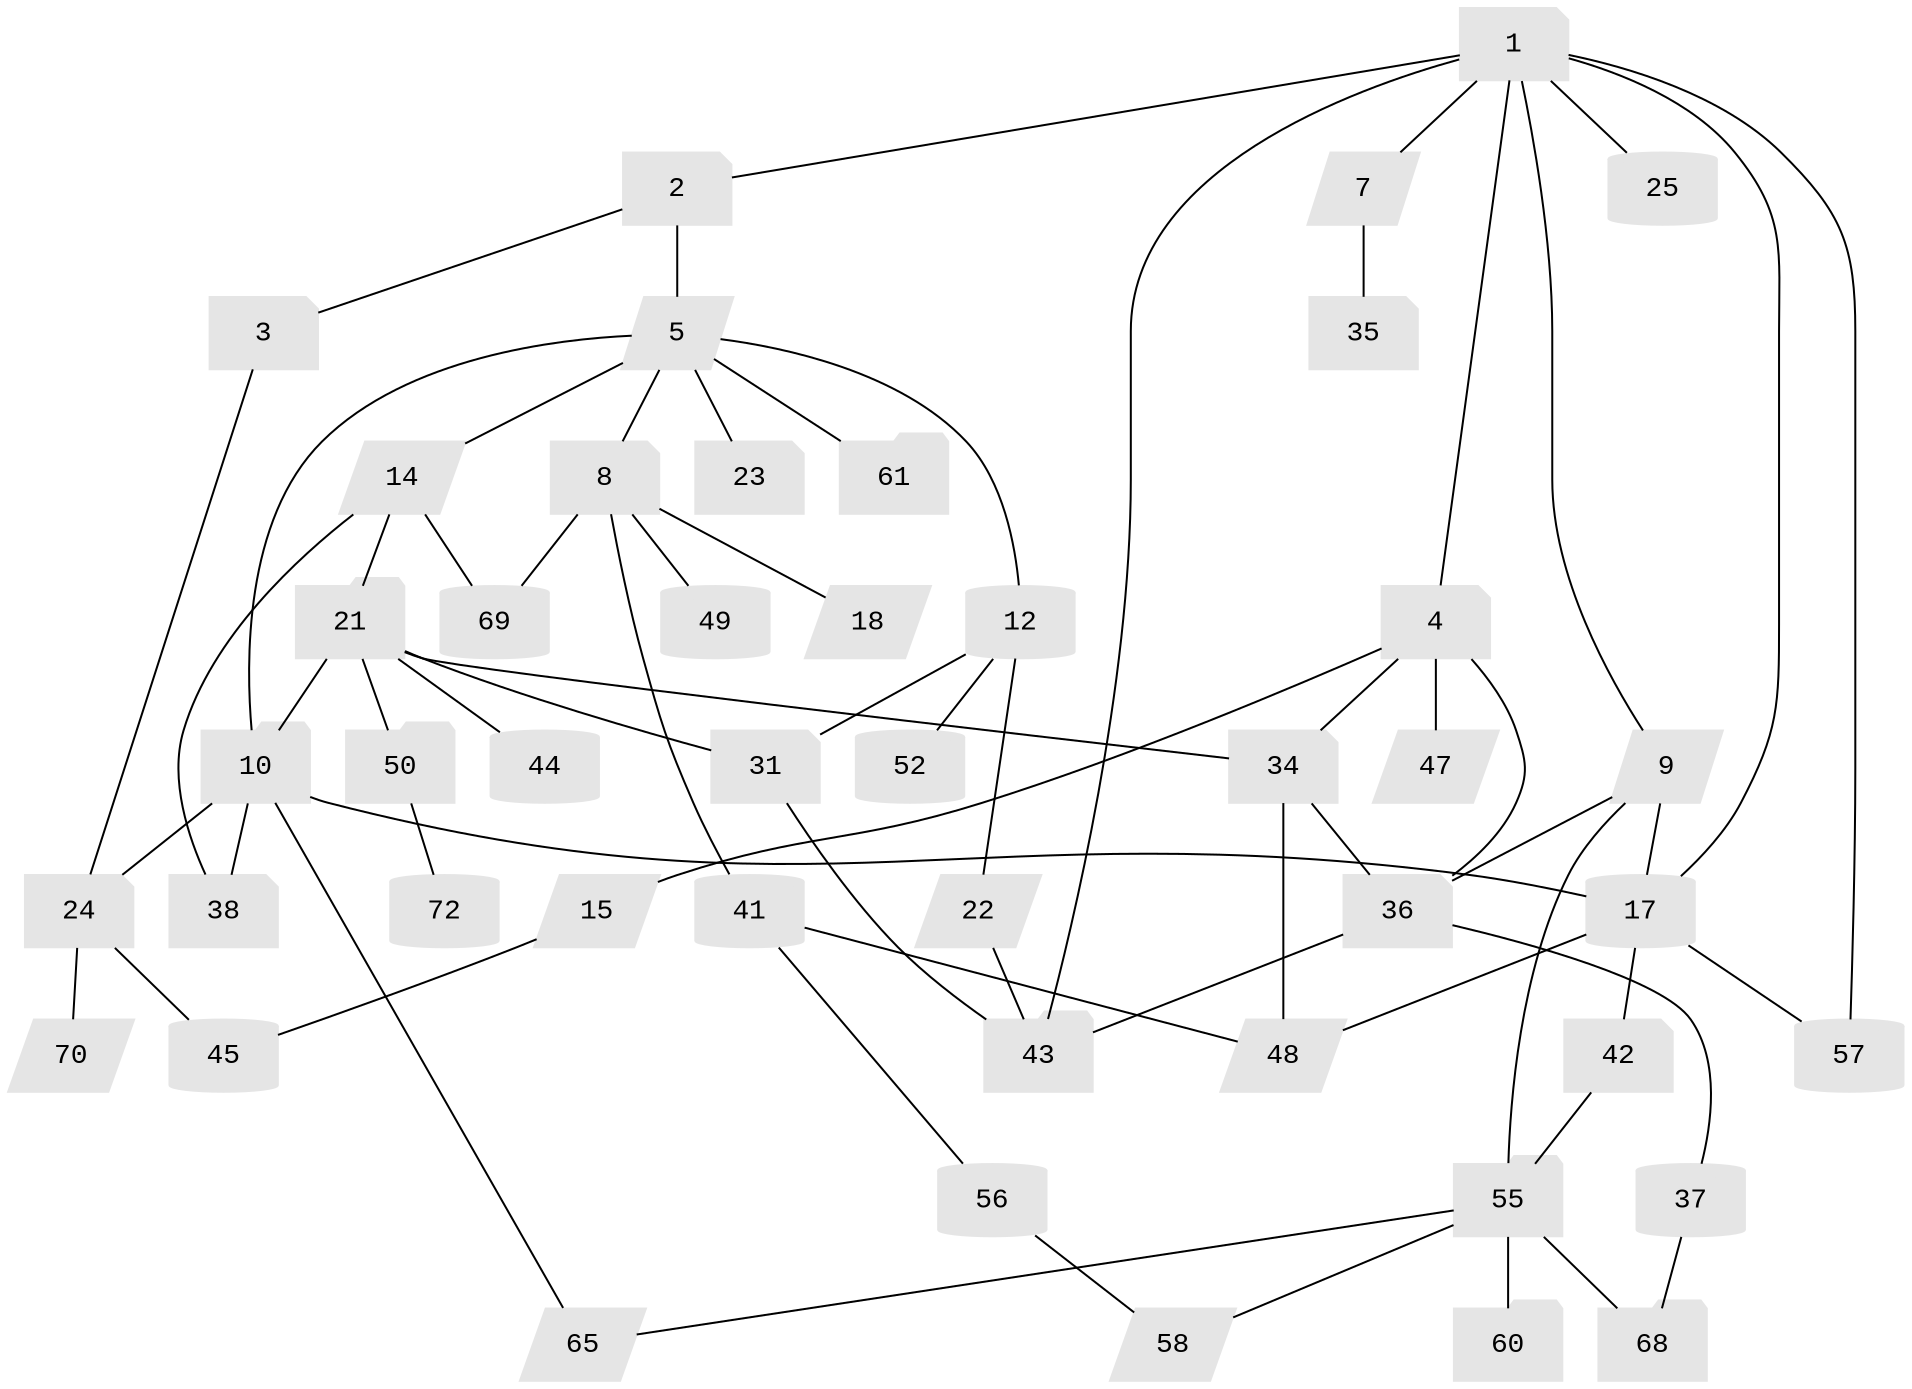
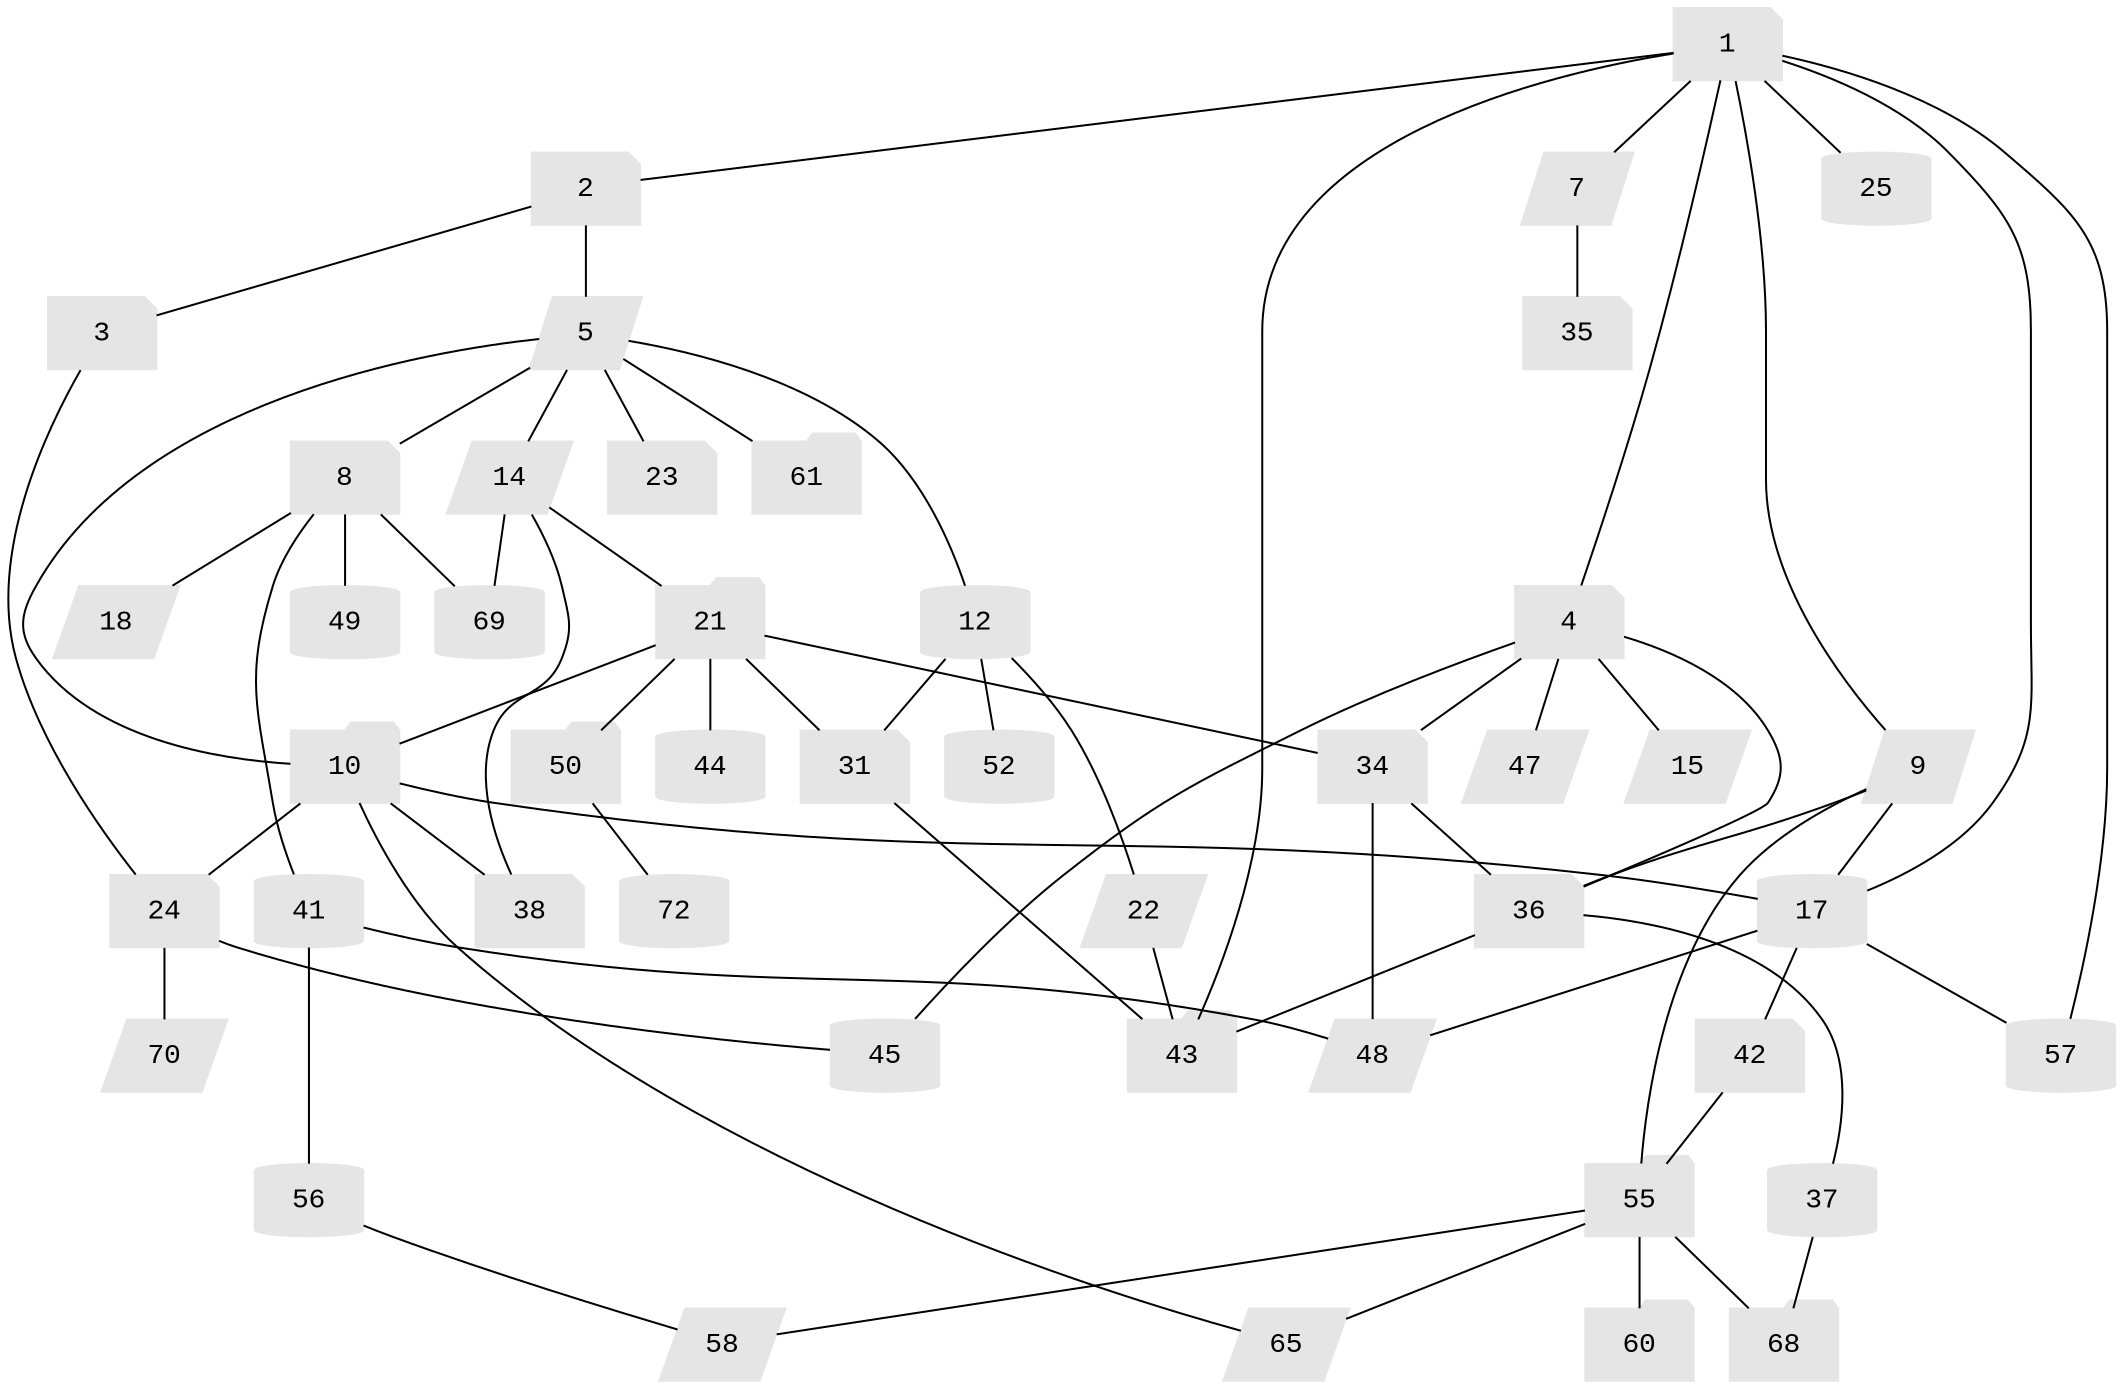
edge "15" -- "45": now "4" -- "45"
